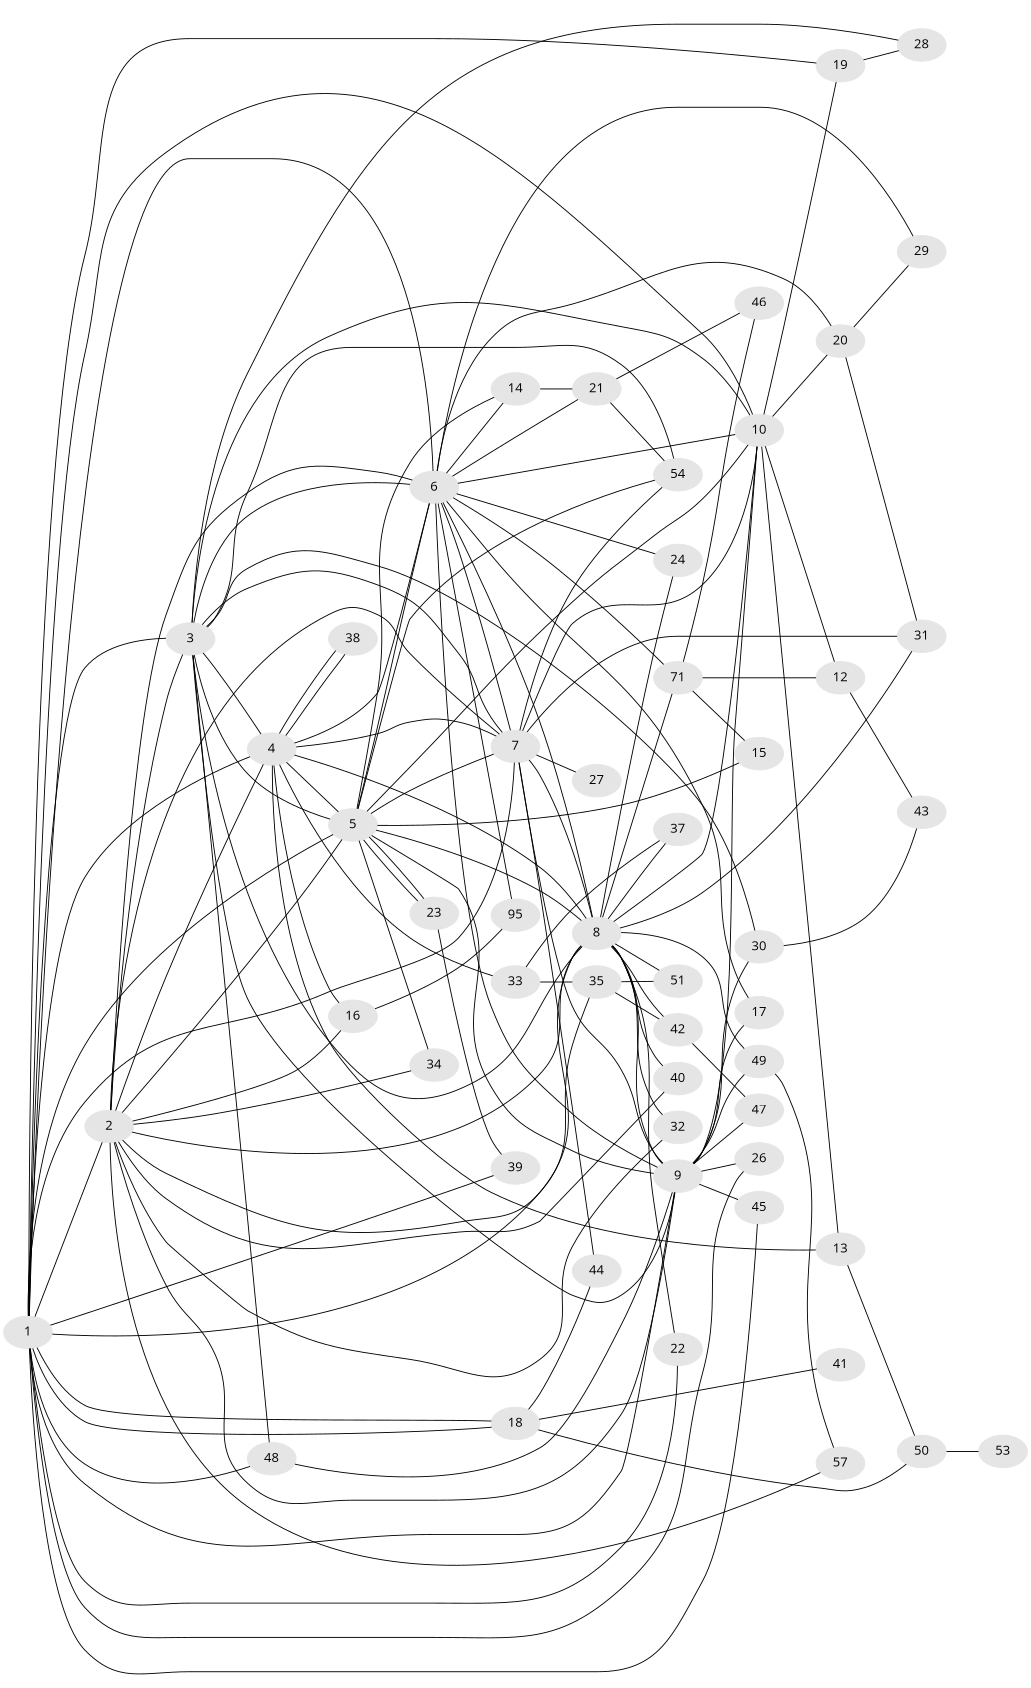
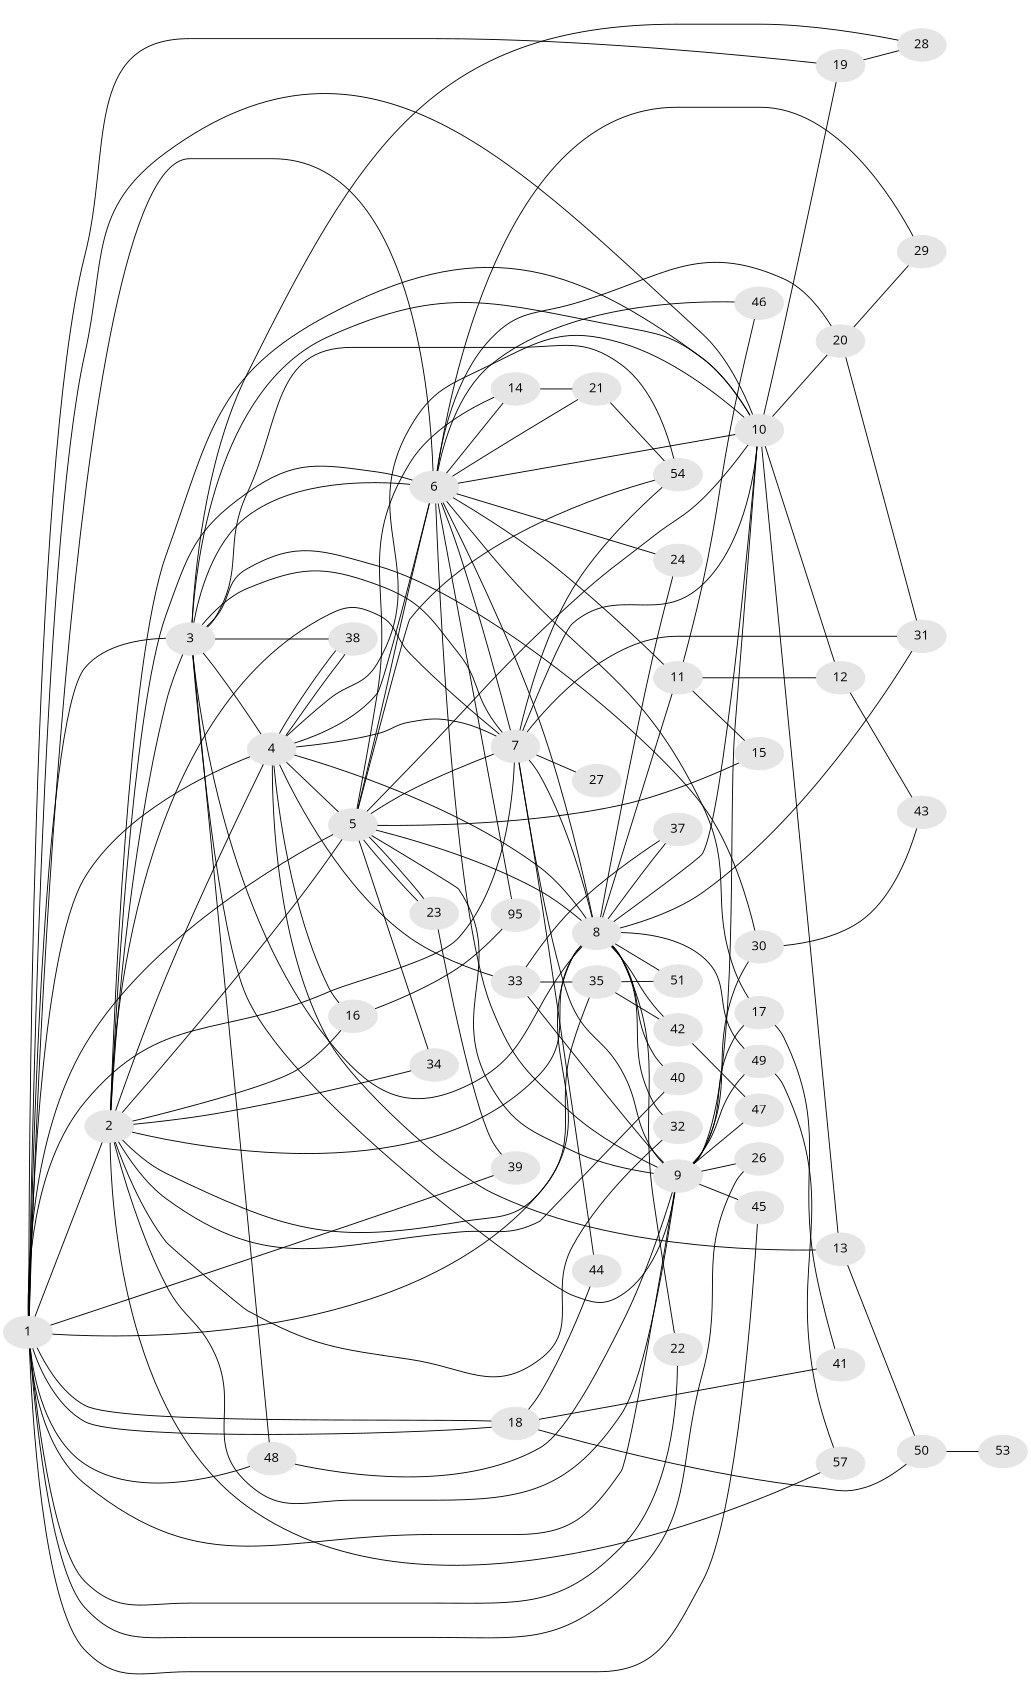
edge "46" -- "21": now "46" -- "6"
edge "10" -- "4": added
edge "10" -- "2": added
node "71": label "71" -> "11"
edge "3" -- "5": now "3" -- "38"
edge "8" -- "9": now "33" -- "9"
edge "17" -- "41": added
